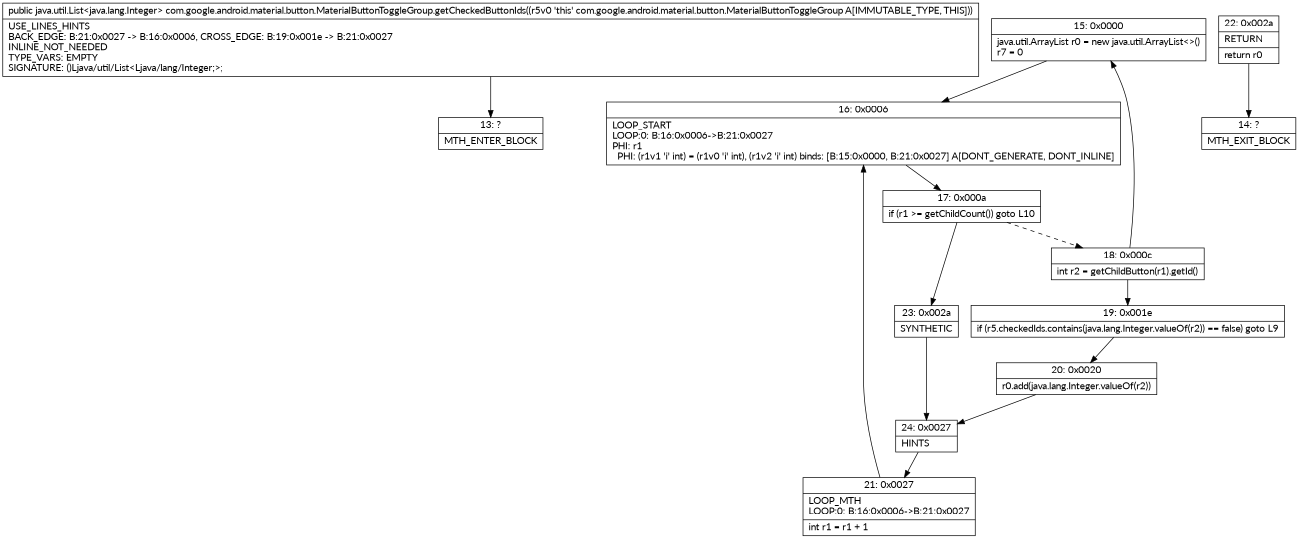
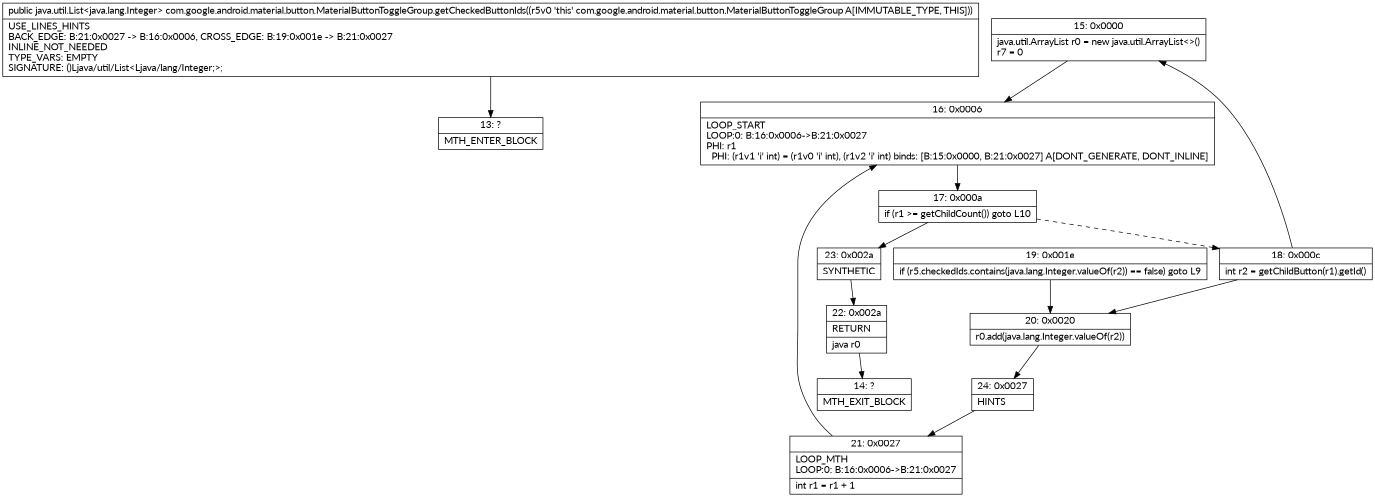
node "22: 0x002a": text "return r0" -> "java r0"
edge "18: 0x000c" -> "19: 0x001e": now "18: 0x000c" -> "20: 0x0020"
edge "23: 0x002a" -> "24: 0x0027": now "23: 0x002a" -> "22: 0x002a"
